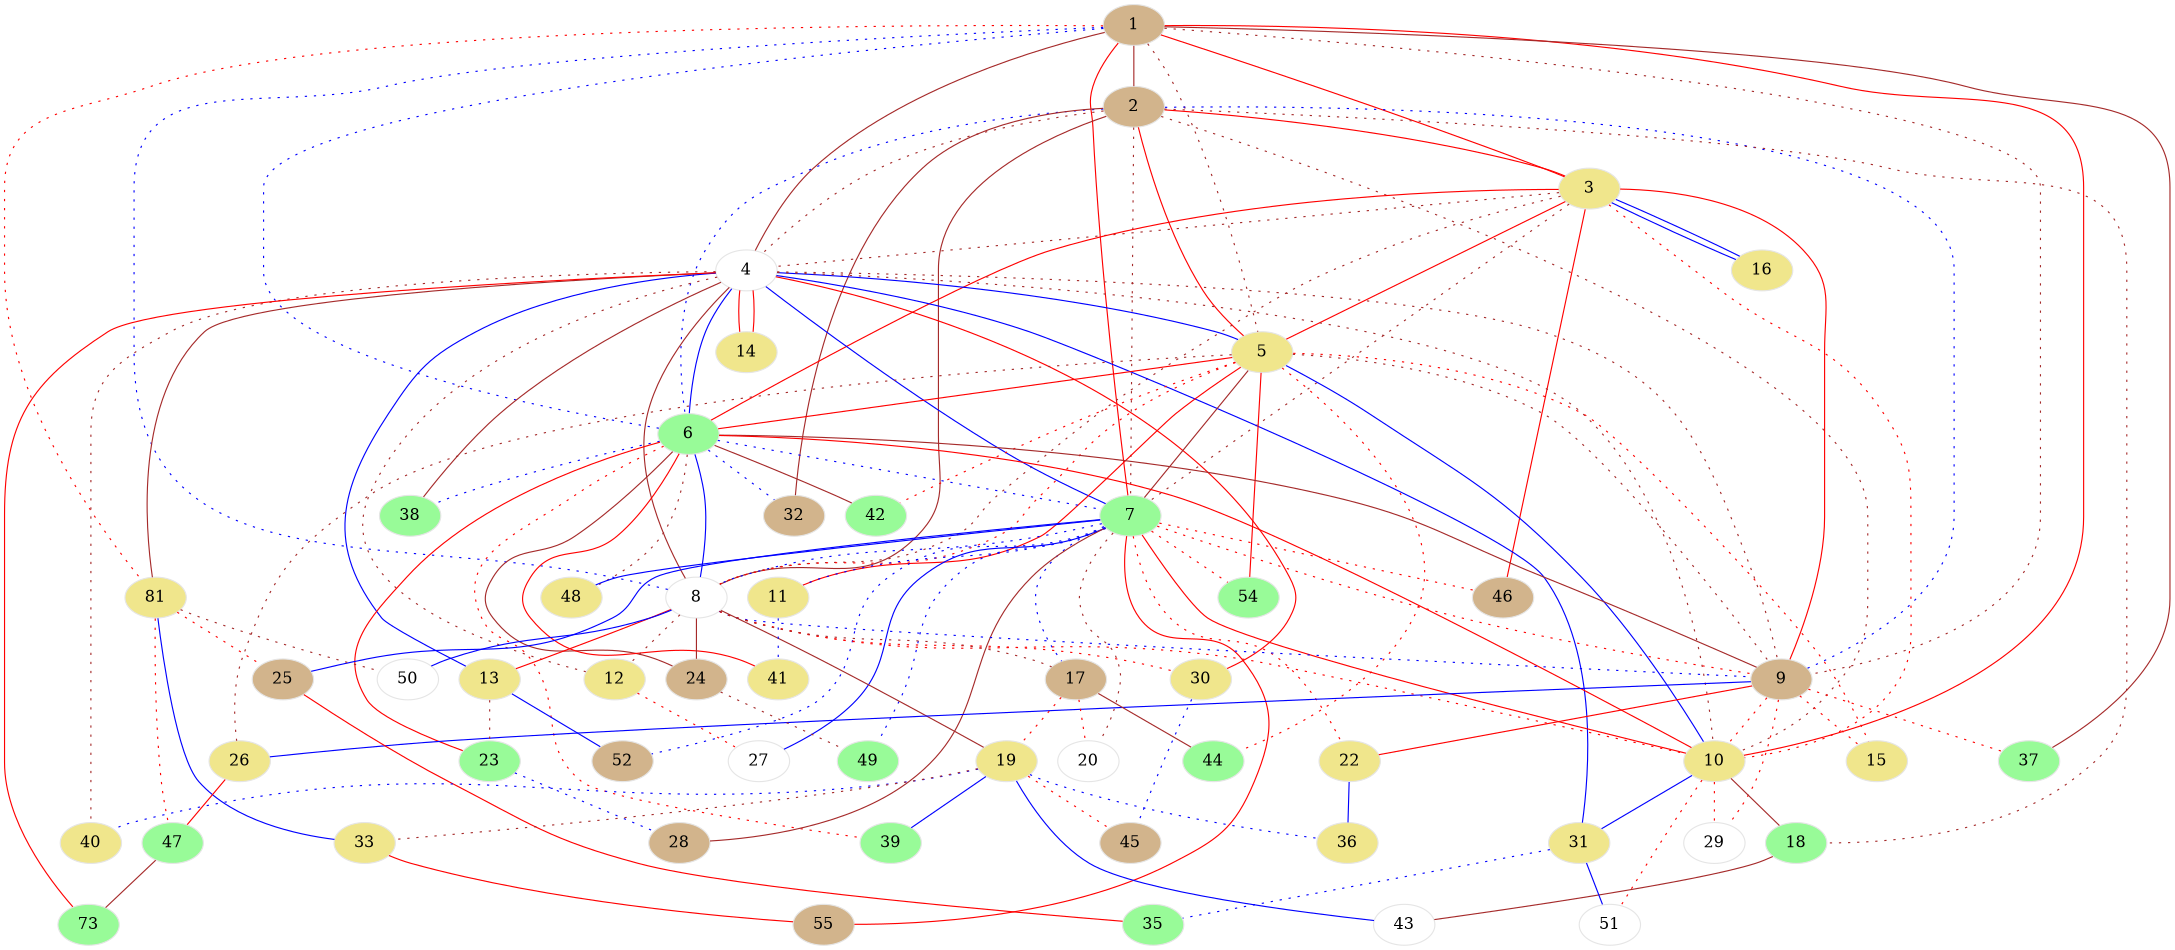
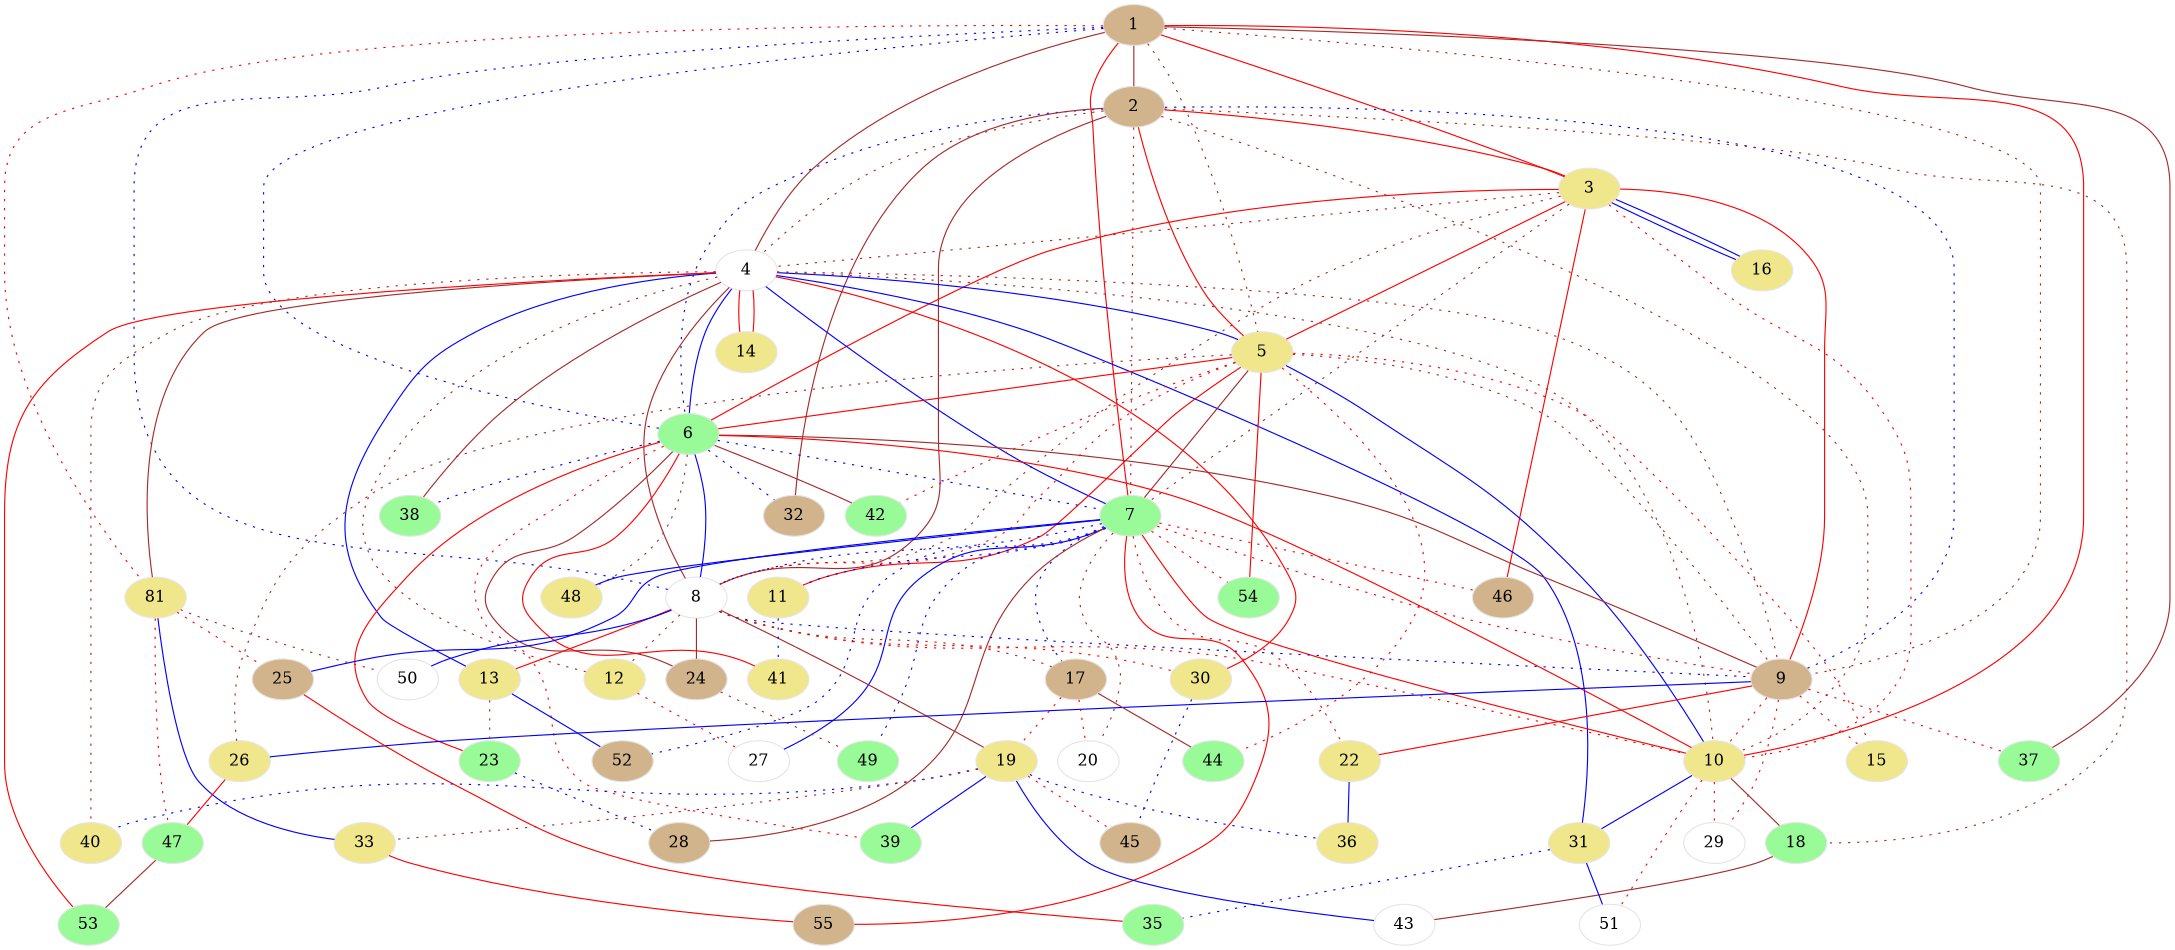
node "73": label "73" -> "53"
